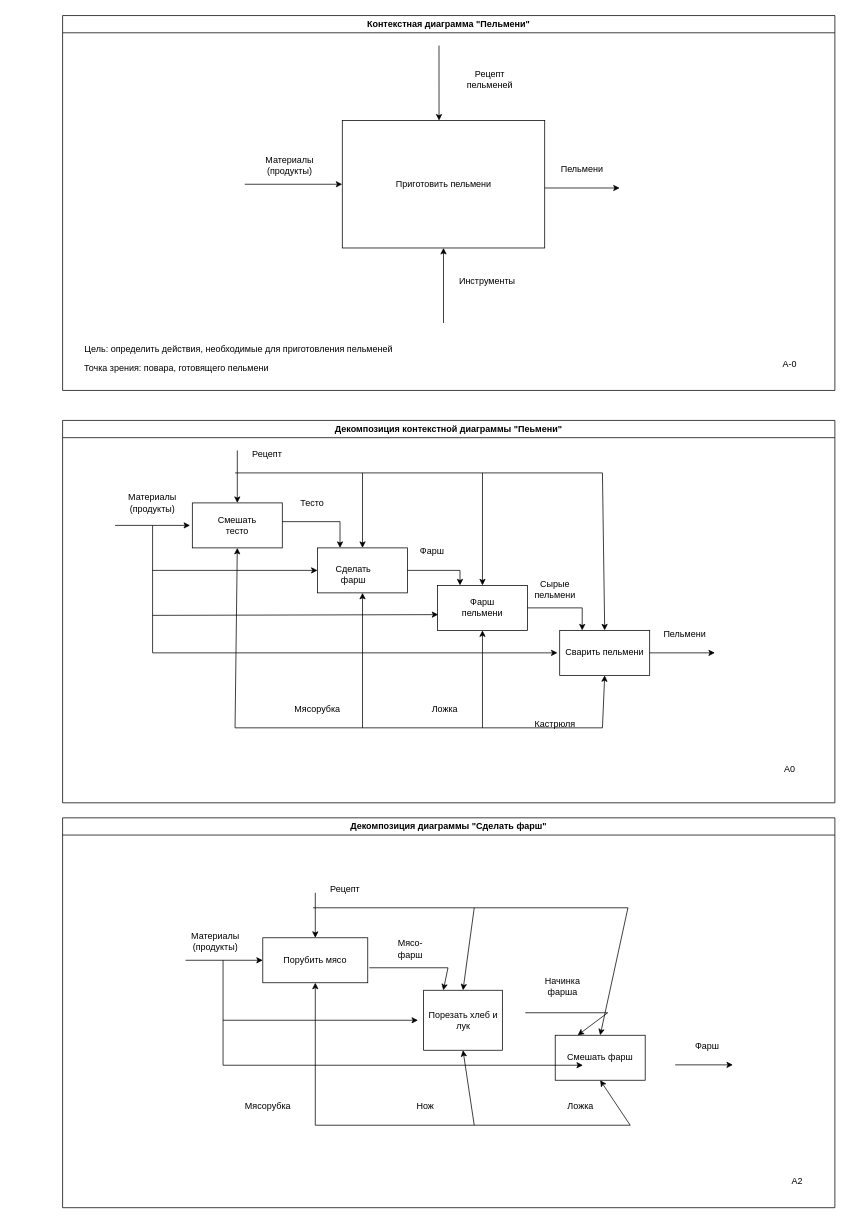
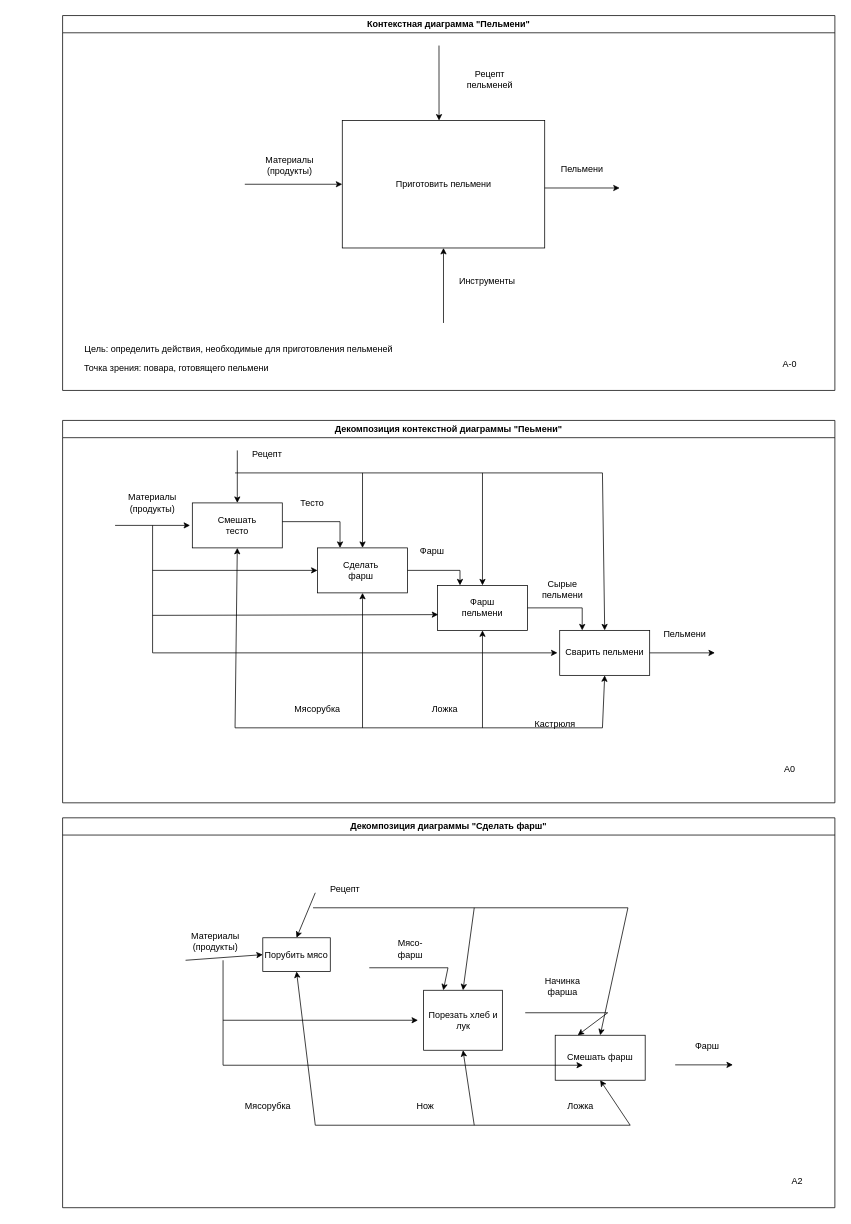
node "Сделать фарш": moved (354, 574) -> (361, 570)
node "Сырые пельмени": moved (555, 589) -> (563, 589)
node "Порубить мясо": size 105x45 -> 68x34
